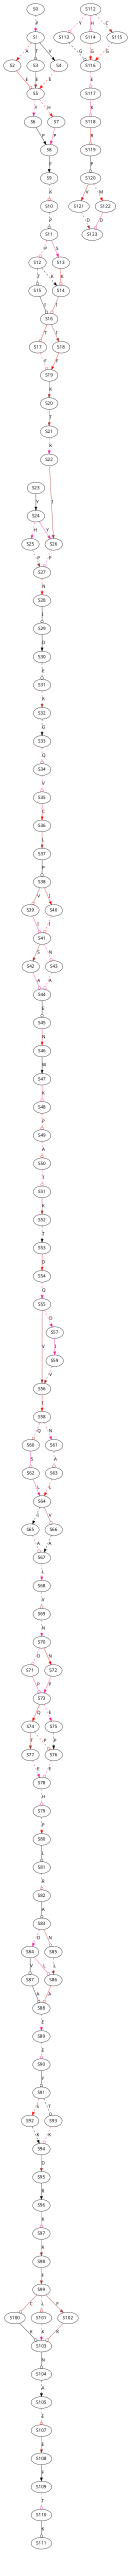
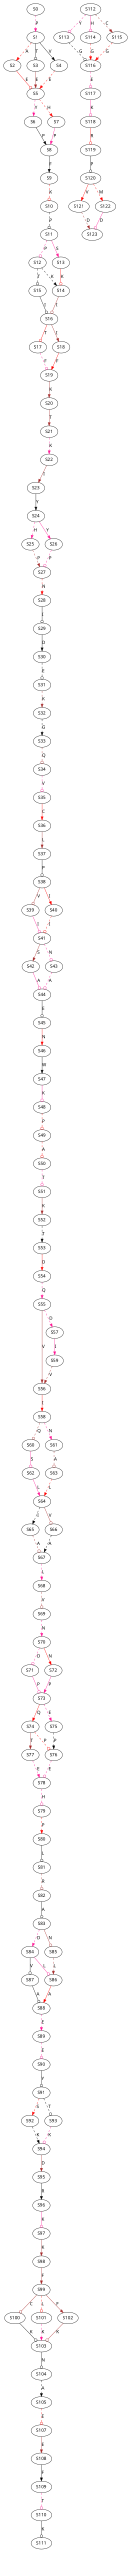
edge "S22" -> "S26": now "S22" -> "S23"
edge "S86" -> "S88": arrowhead odot -> normal
